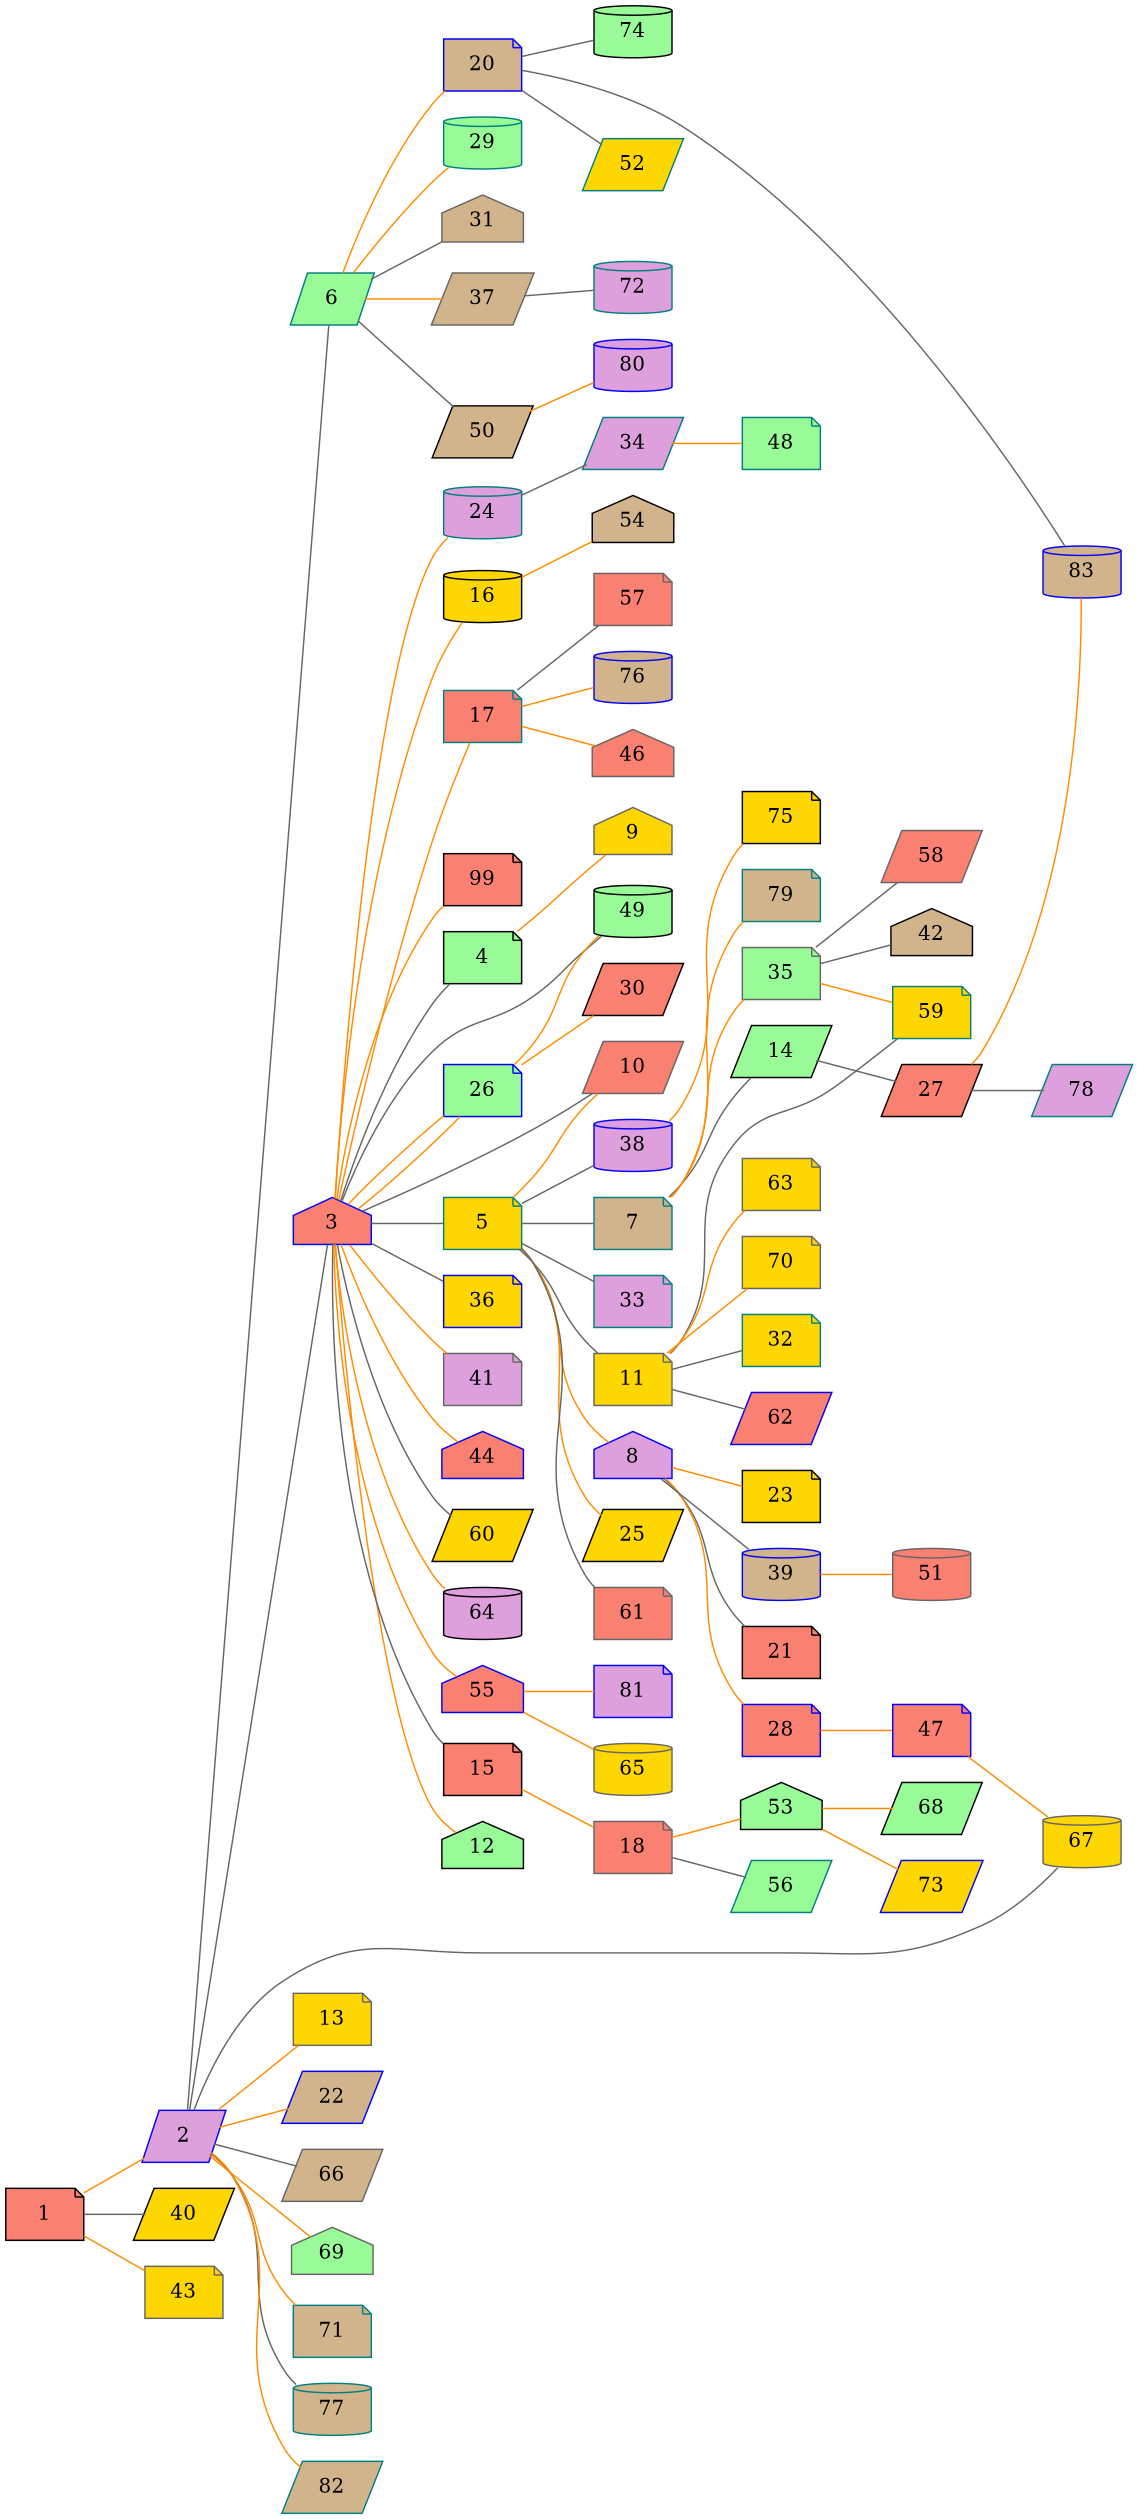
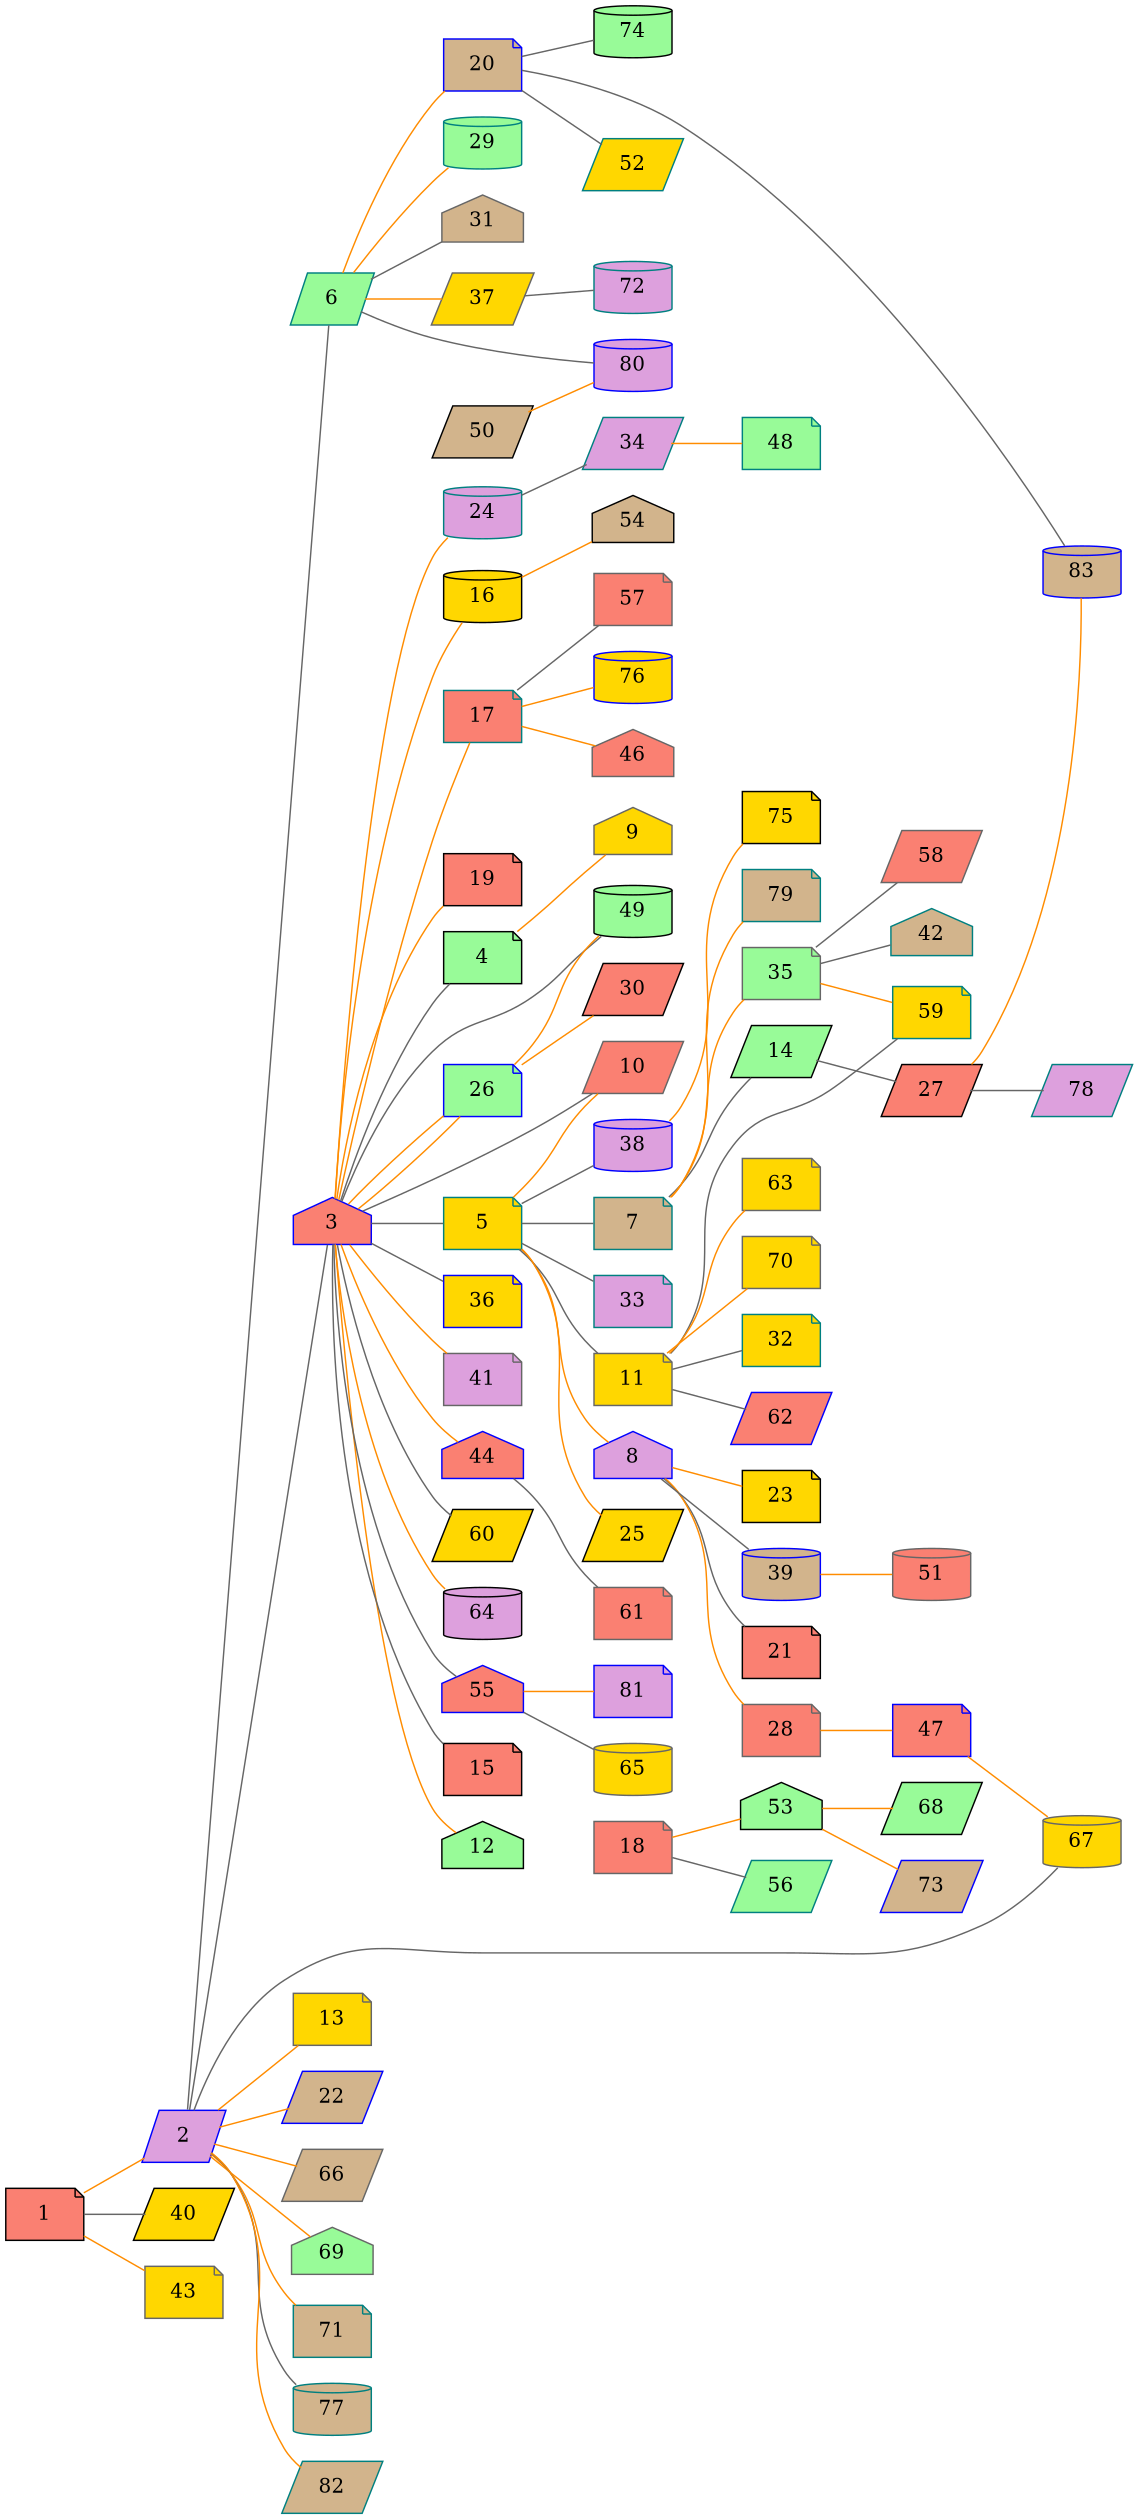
node "37": fillcolor tan -> gold
edge "6" -- "50": now "6" -- "80"
node "76": fillcolor tan -> gold
node "99": label "99" -> "19"
node "42": color black -> teal
edge "5" -- "61": now "44" -- "61"
edge "3" -- "55": color darkorange -> gray40
node "28": color blue -> gray40
edge "55" -- "65": color darkorange -> gray40
edge "15" -- "18": removed
node "73": fillcolor gold -> tan
edge "2" -- "66": color gray40 -> darkorange
